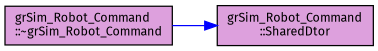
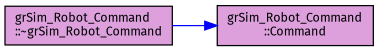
node "grSim_Robot_Command ::SharedDtor": label "grSim_Robot_Command ::SharedDtor" -> "grSim_Robot_Command ::Command"
